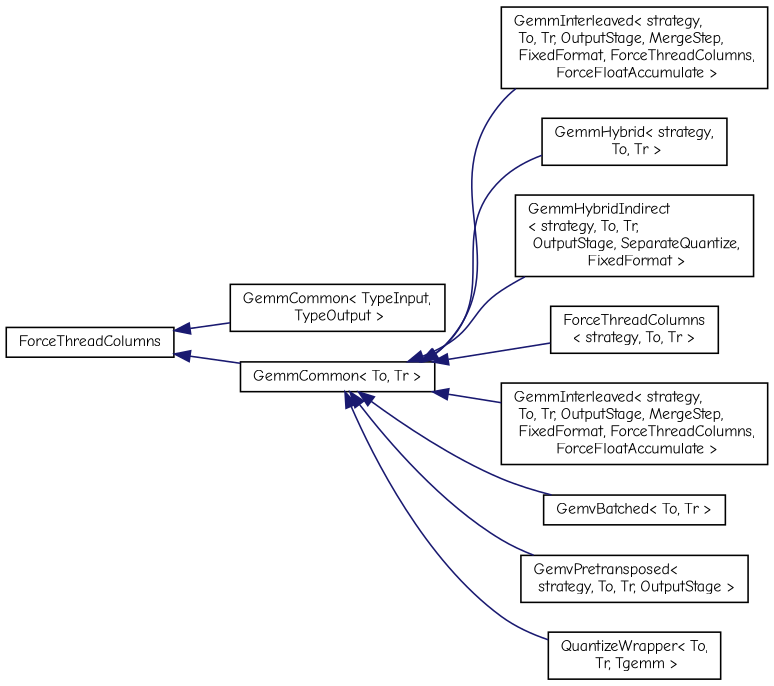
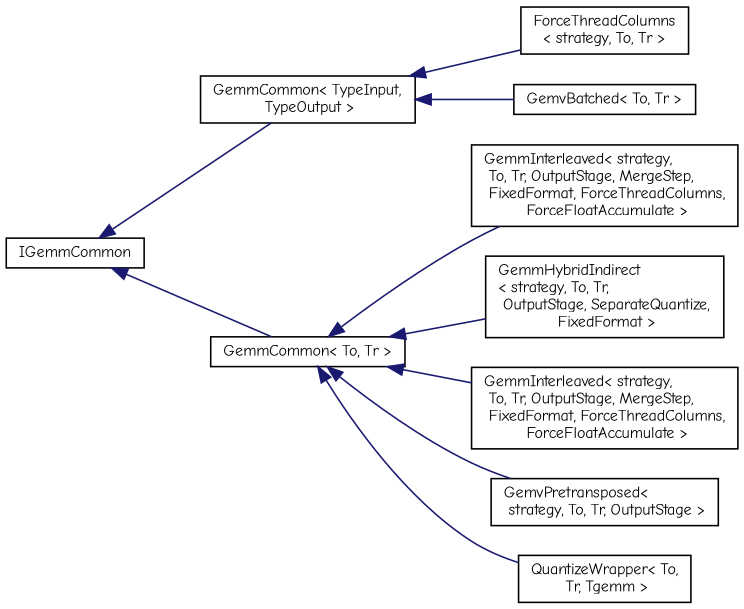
node "GemmHybrid< strategy, To, Tr >": removed
node "ForceThreadColumns": label "ForceThreadColumns" -> "IGemmCommon"
edge "ForceThreadColumns < strategy, To, Tr >" -> "GemmCommon< To, Tr >": now "ForceThreadColumns < strategy, To, Tr >" -> "GemmCommon< TypeInput, TypeOutput >"
edge "GemvBatched< To, Tr >" -> "GemmCommon< To, Tr >": now "GemvBatched< To, Tr >" -> "GemmCommon< TypeInput, TypeOutput >"
